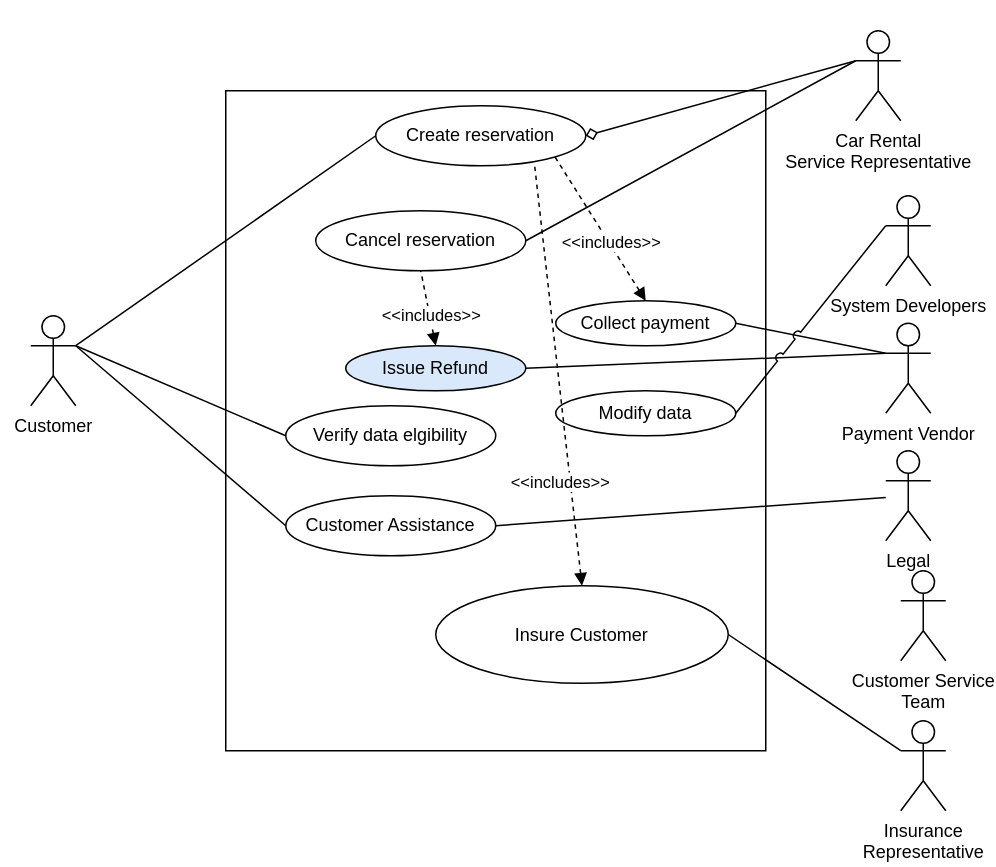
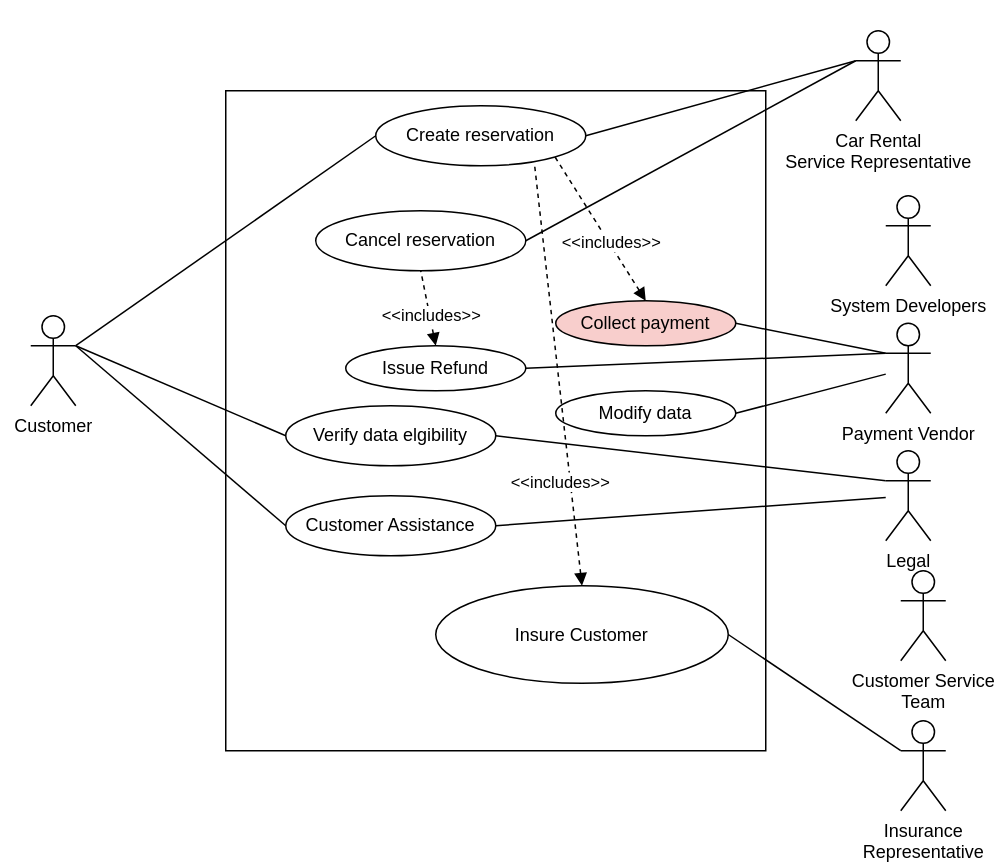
edge "Car Rental Service Representative" -> "Create reservation": arrowhead diamond -> none
edge "System Developers" -- "Modify data": now "Payment Vendor" -- "Modify data"
node "Collect payment": fillcolor #ffffff -> #f8cecc
node "Issue Refund": fillcolor #dae8fc -> #ffffff
edge "Verify data elgibility" -- "Legal": added
